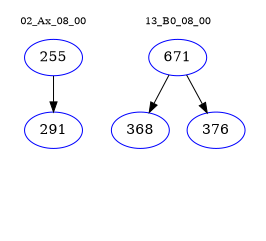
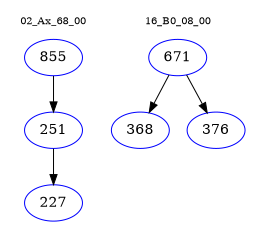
cluster "02_Ax_08_00": label "02_Ax_08_00" -> "02_Ax_68_00"
cluster "13_B0_08_00": label "13_B0_08_00" -> "16_B0_08_00"
node "255": label "255" -> "855"
node "291": label "291" -> "251"
node "227": added
